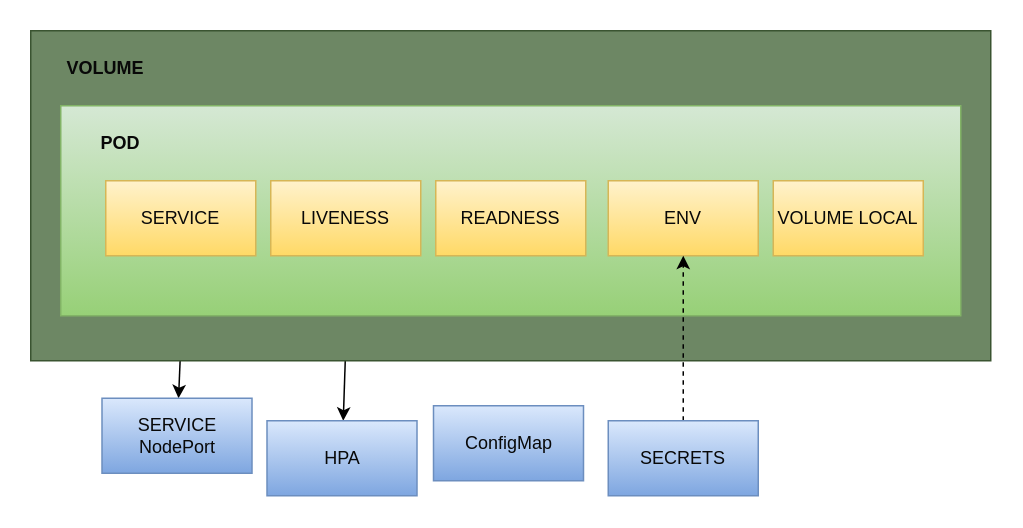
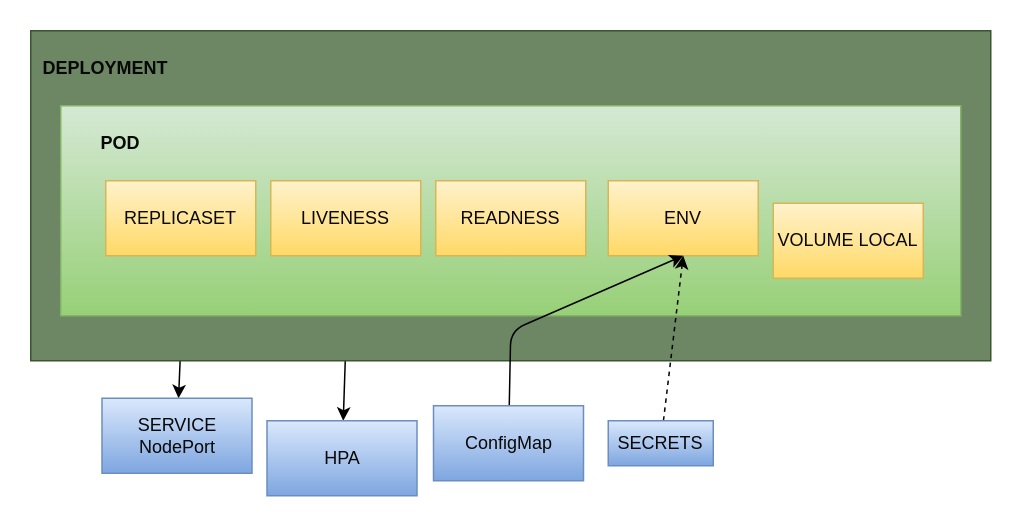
node "VOLUME": label "VOLUME" -> "DEPLOYMENT"
node "SERVICE": label "SERVICE" -> "REPLICASET"
node "VOLUME LOCAL": moved (848, 218) -> (848, 241)
edge "ConfigMap" -> "ENV": added
node "SECRETS": size 150x75 -> 105x45
